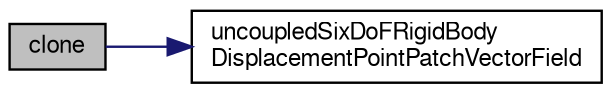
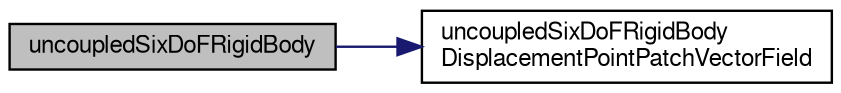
node "clone": label "clone" -> "uncoupledSixDoFRigidBody"
